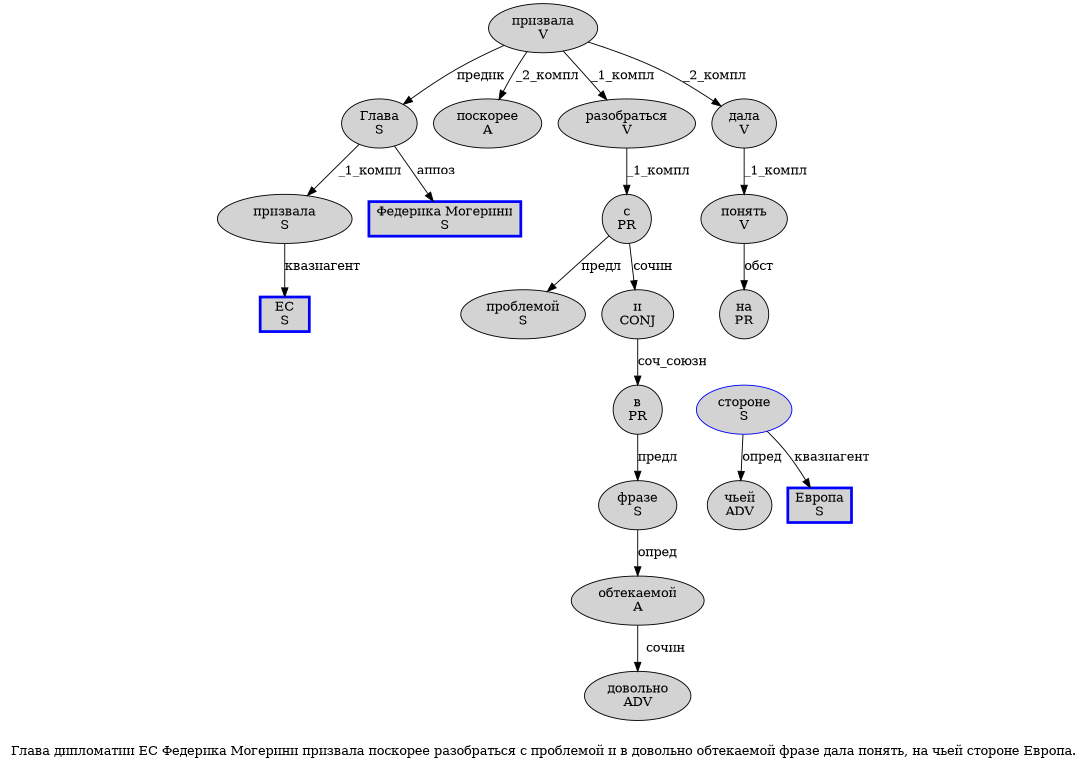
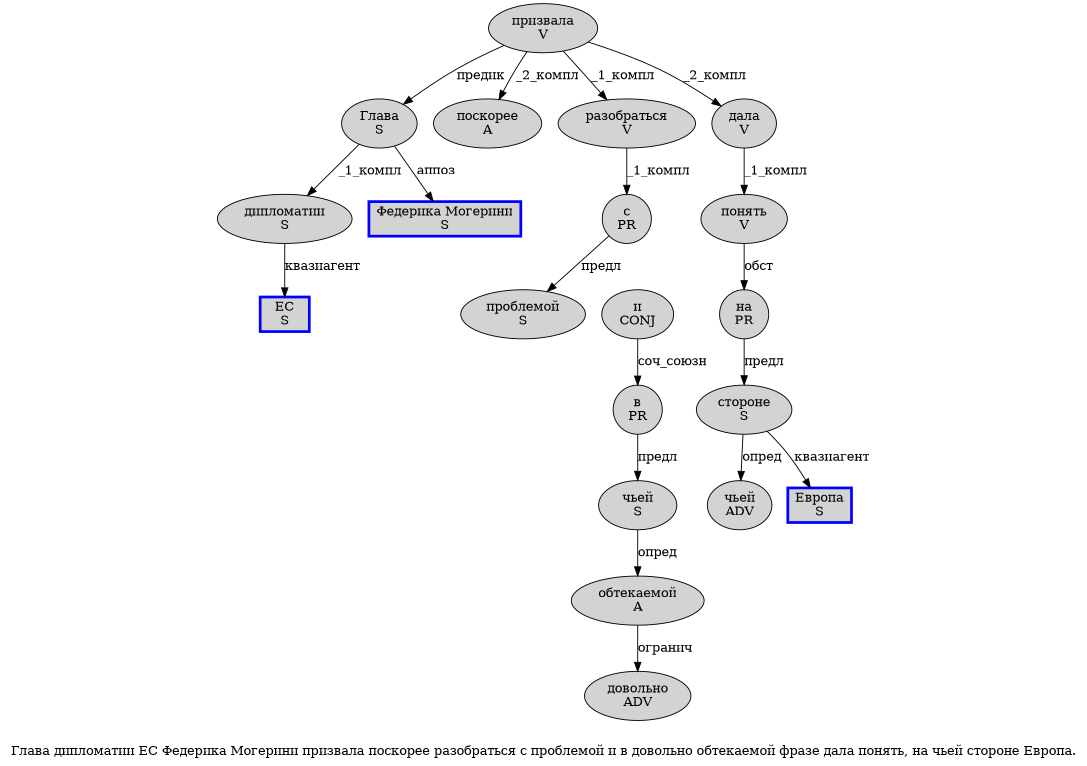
node "призвала S": label "призвала S" -> "дипломатии S"
edge "с PR" -> "и CONJ": removed, label "сочин"
edge "на PR" -> "стороне S": added, label "предл"
node "стороне S": color blue -> black
node "фразе S": label "фразе S" -> "чьей S"
edge "обтекаемой A" -> "довольно ADV": label "сочин" -> "огранич"
